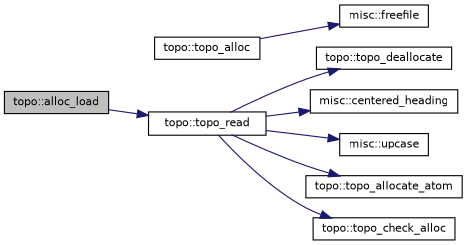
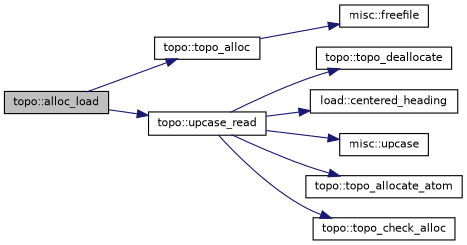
edge "topo::alloc_load" -> "topo::topo_alloc": added
node "misc::centered_heading": label "misc::centered_heading" -> "load::centered_heading"
node "topo::topo_read": label "topo::topo_read" -> "topo::upcase_read"
